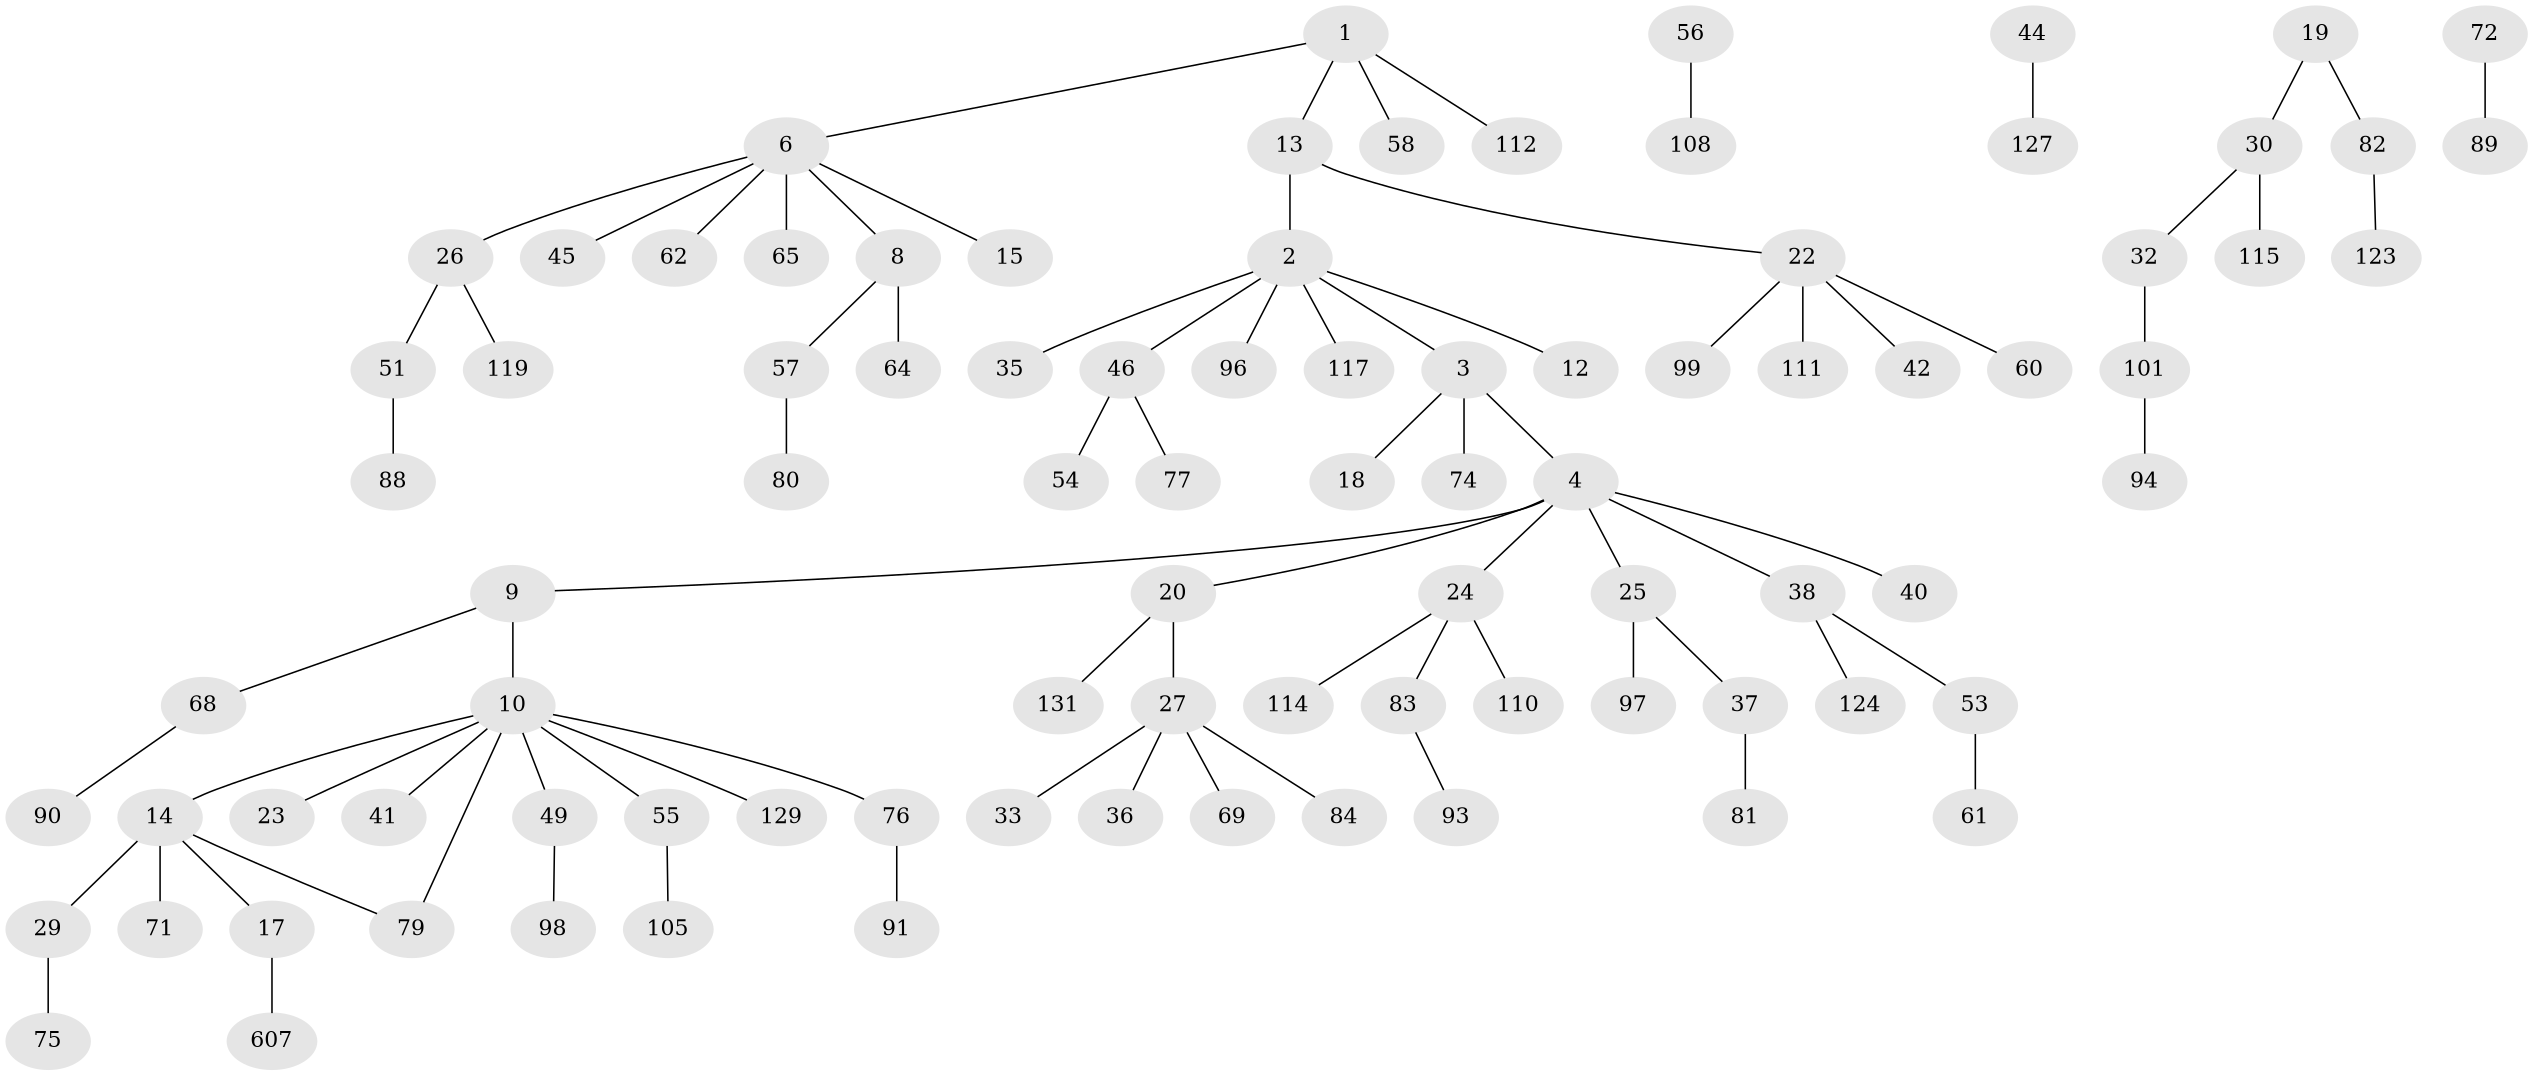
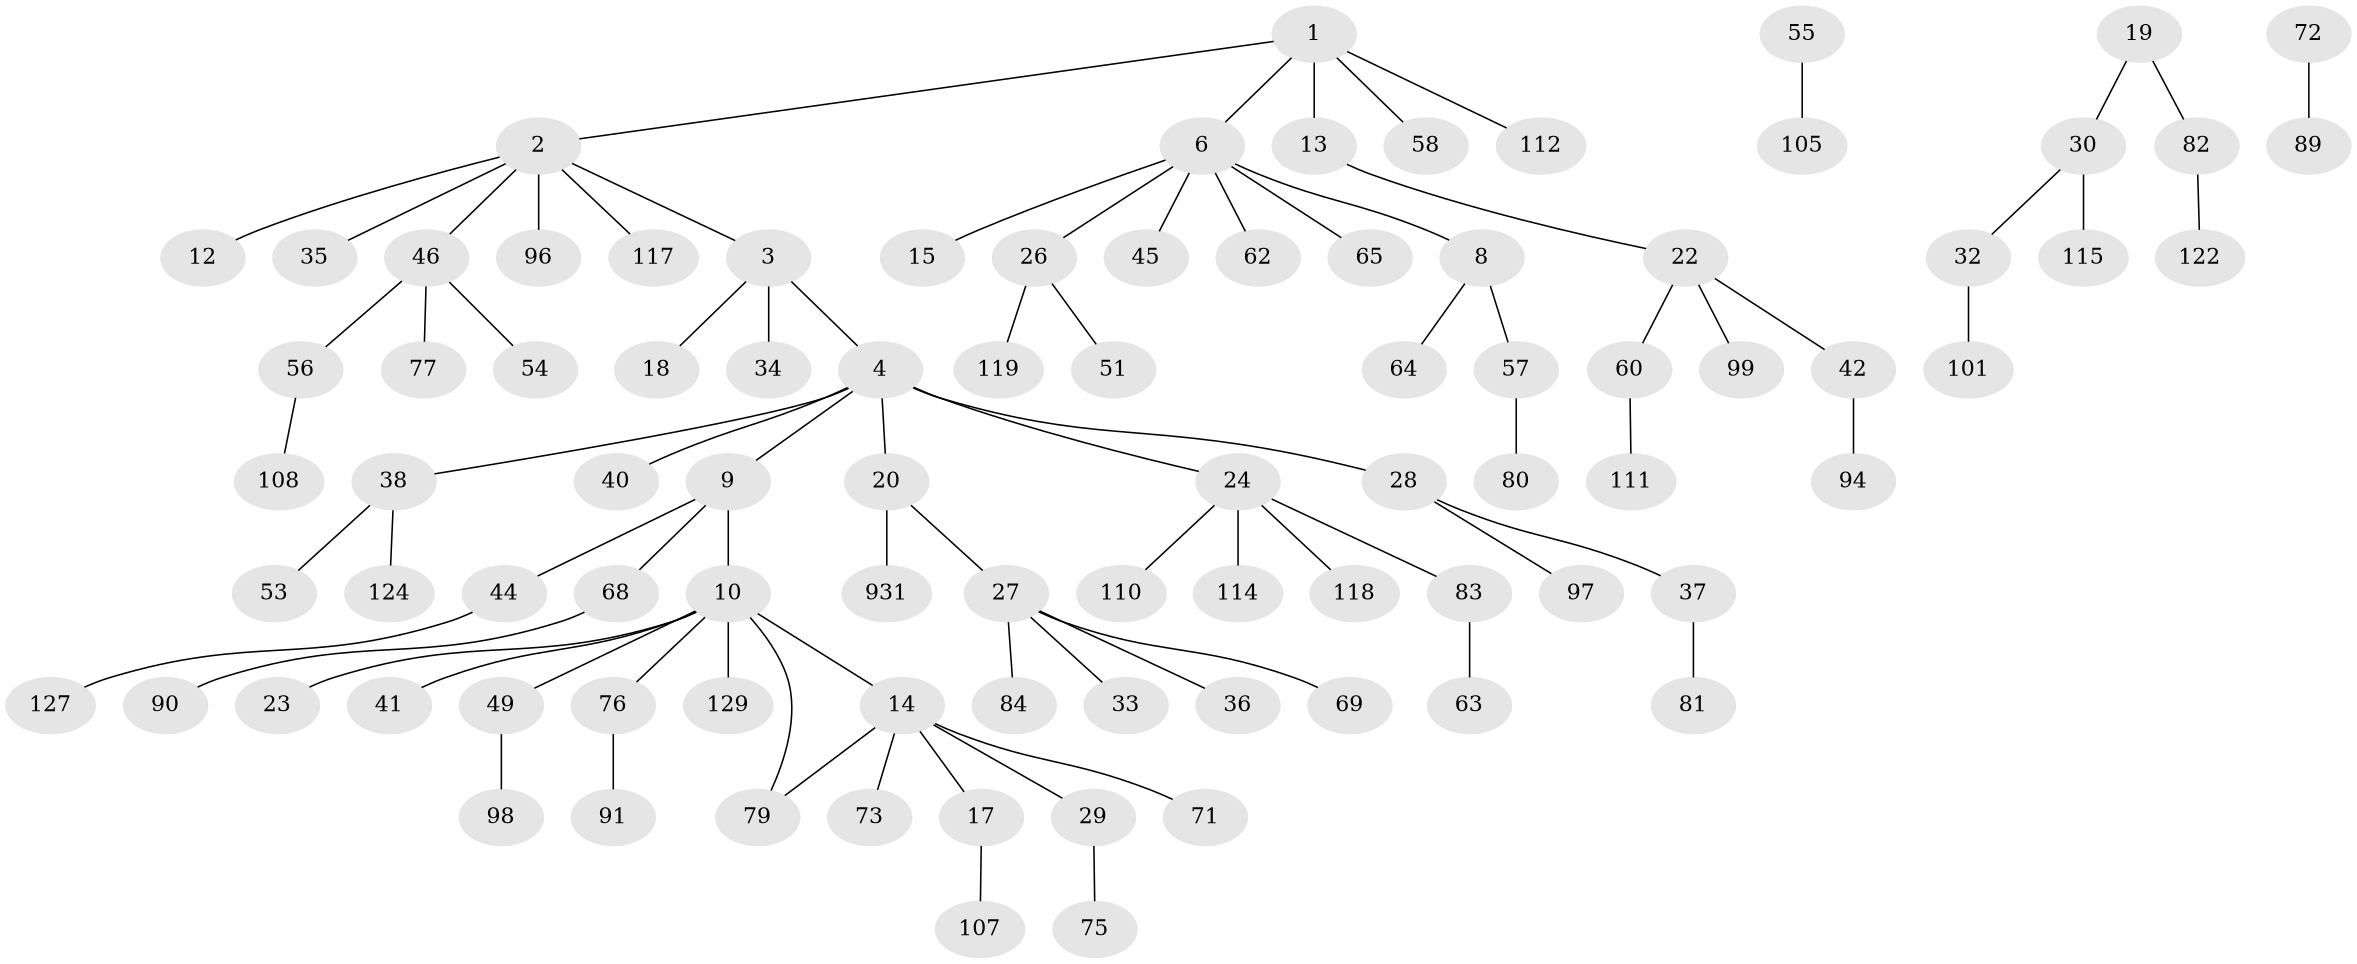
edge "13" -- "2": now "1" -- "2"
node "123": label "123" -> "122"
edge "46" -- "56": added
edge "22" -- "111": now "60" -- "111"
edge "101" -- "94": now "42" -- "94"
node "88": removed
node "74": label "74" -> "34"
edge "9" -- "44": added
node "118": added
node "25": label "25" -> "28"
node "131": label "131" -> "931"
edge "10" -- "55": removed
node "73": added
node "93": label "93" -> "63"
node "61": removed
node "607": label "607" -> "107"
